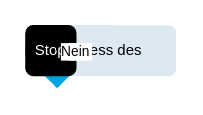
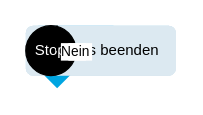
node "Stop": shape rounded rectangle -> ellipse
node "Prozess des": label "Prozess des" -> "Prozess beenden"
